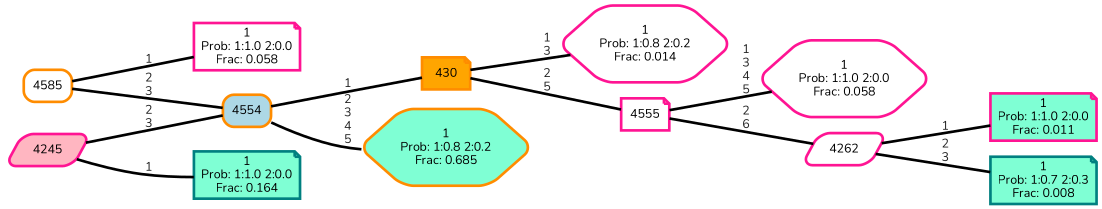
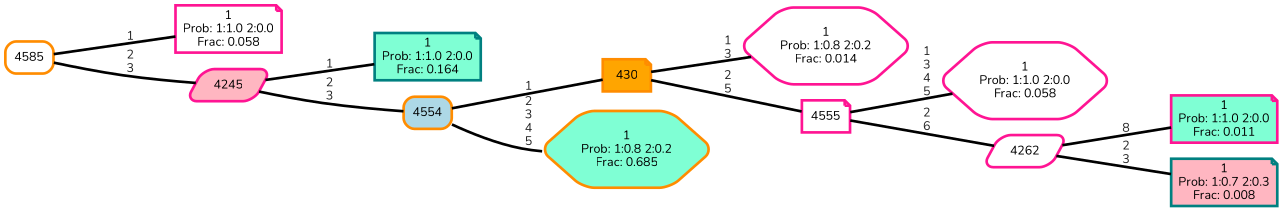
edge "4585" -- "4554": now "4585" -- "4245"
edge "1 Prob: 1:1.0 2:0.0 Frac: 0.011" -- "4262": label " 1" -> " 8"
node "1 Prob: 1:0.7 2:0.3 Frac: 0.008": fillcolor aquamarine -> lightpink
